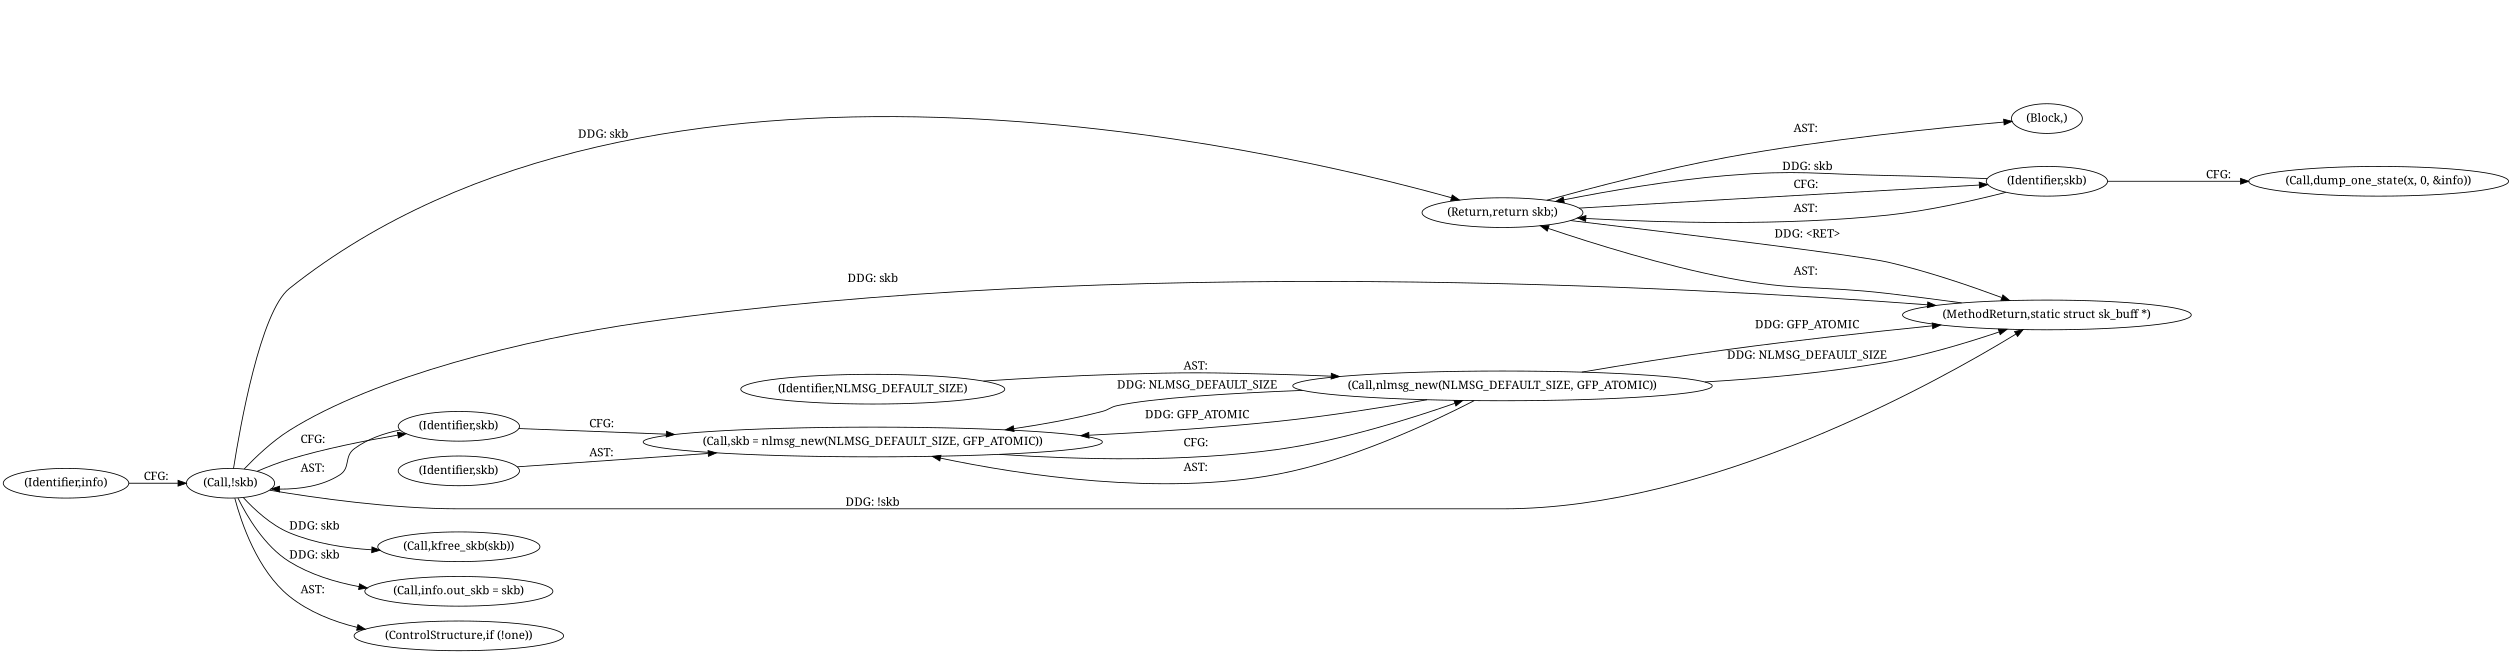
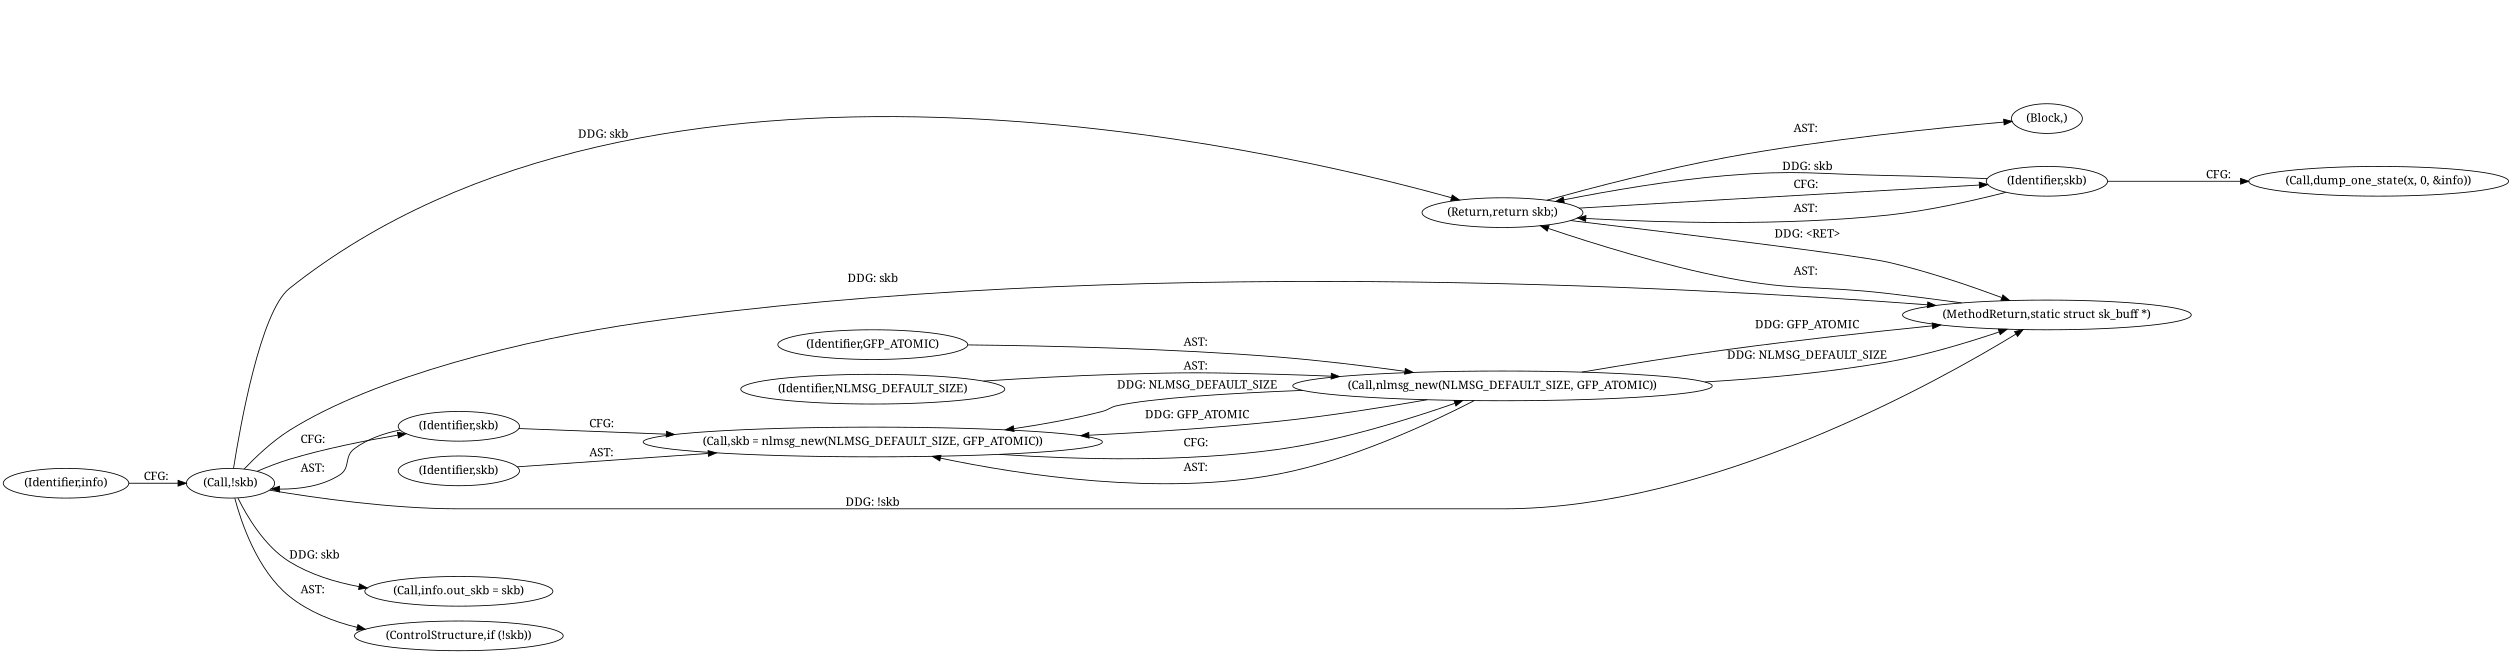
node "(Identifier,GFP_ATOMIC)": added
node "(Call,kfree_skb(skb))": removed
node "(ControlStructure,if (!one))": label "(ControlStructure,if (!one))" -> "(ControlStructure,if (!skb))"
